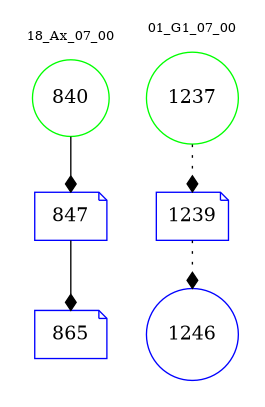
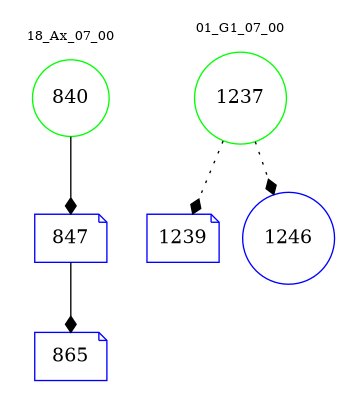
edge "1239" -> "1246": now "1237" -> "1246"
